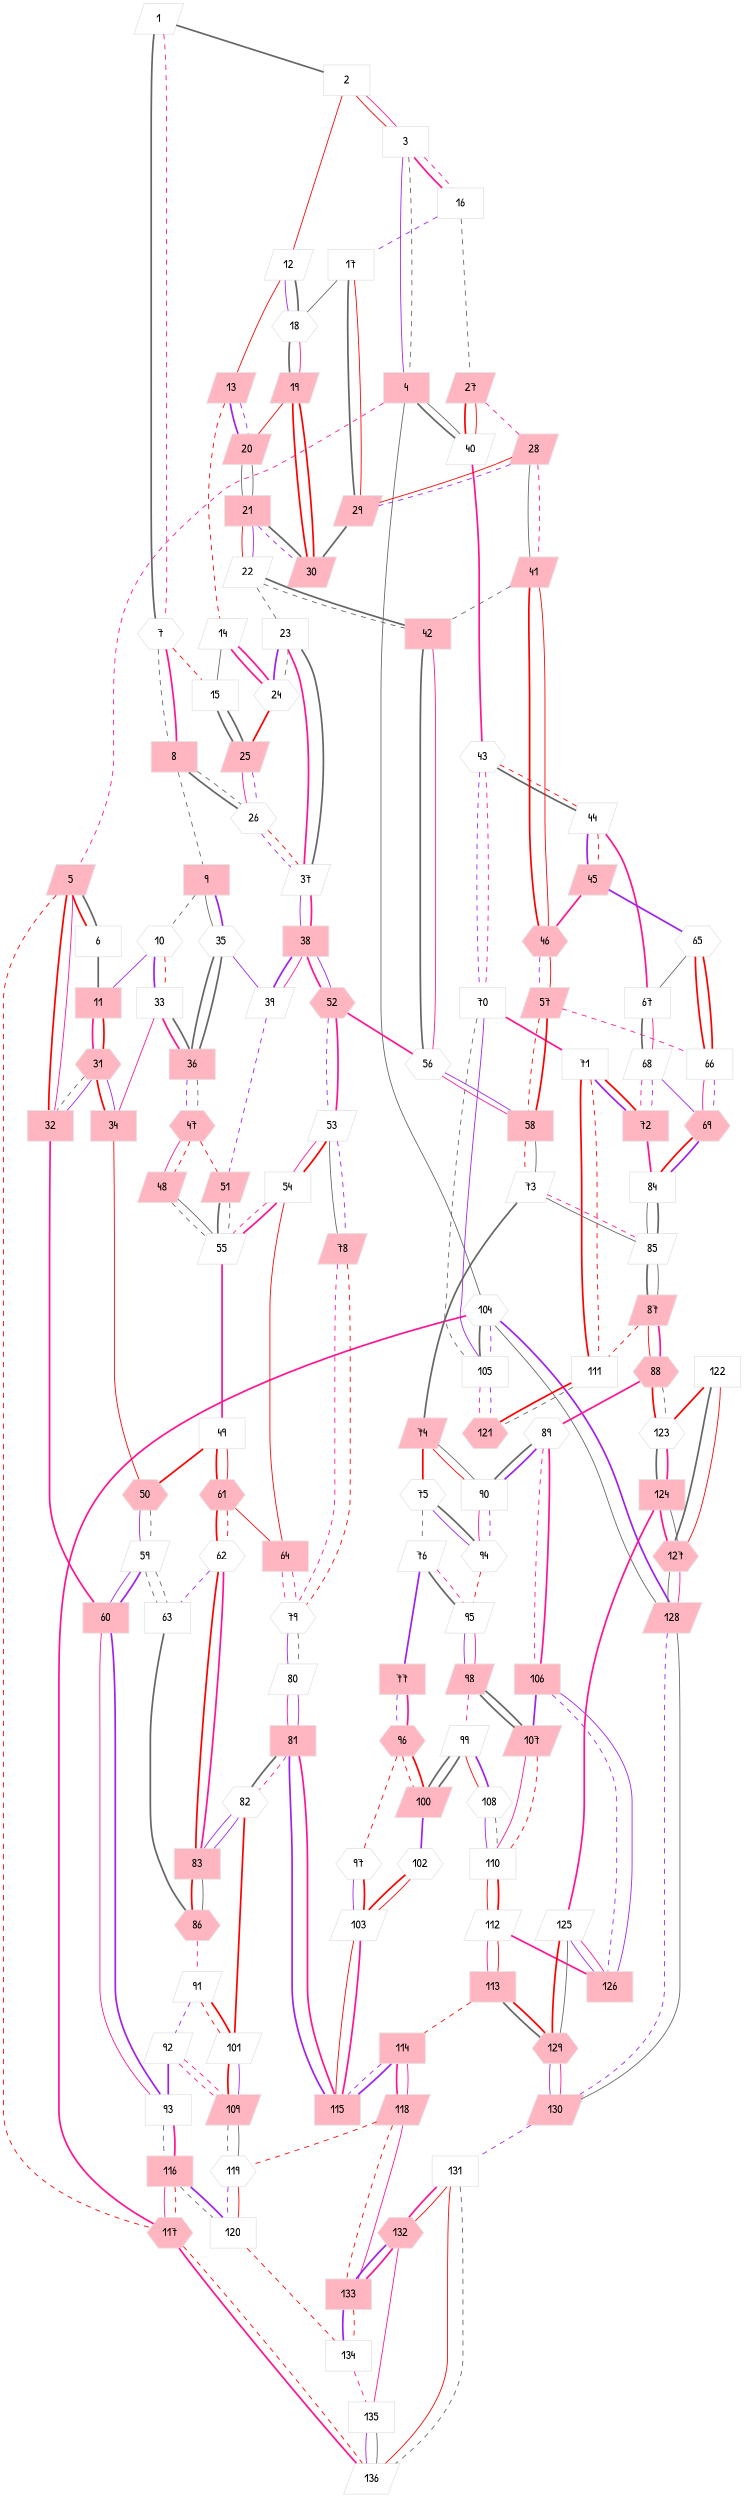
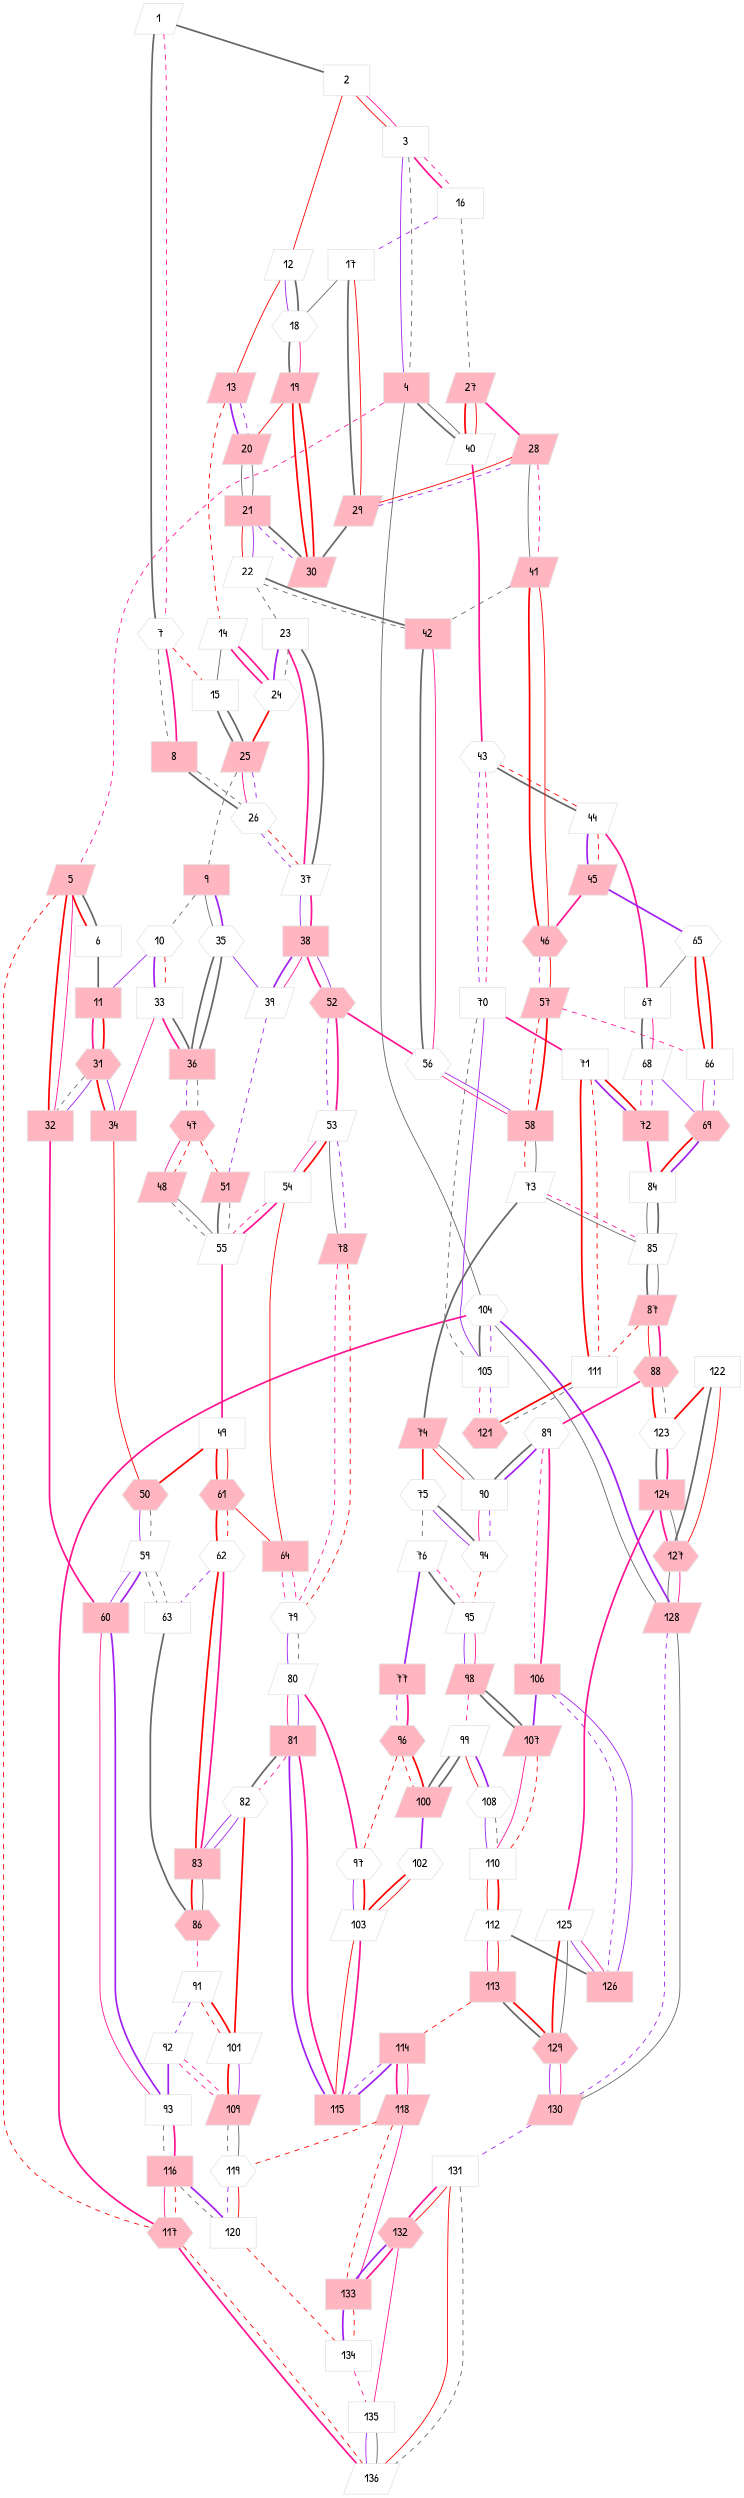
edge "27" -- "28": style dashed -> bold
edge "8" -- "9": now "25" -- "9"
edge "80" -- "97": added
edge "112" -- "126": color deeppink -> gray40
